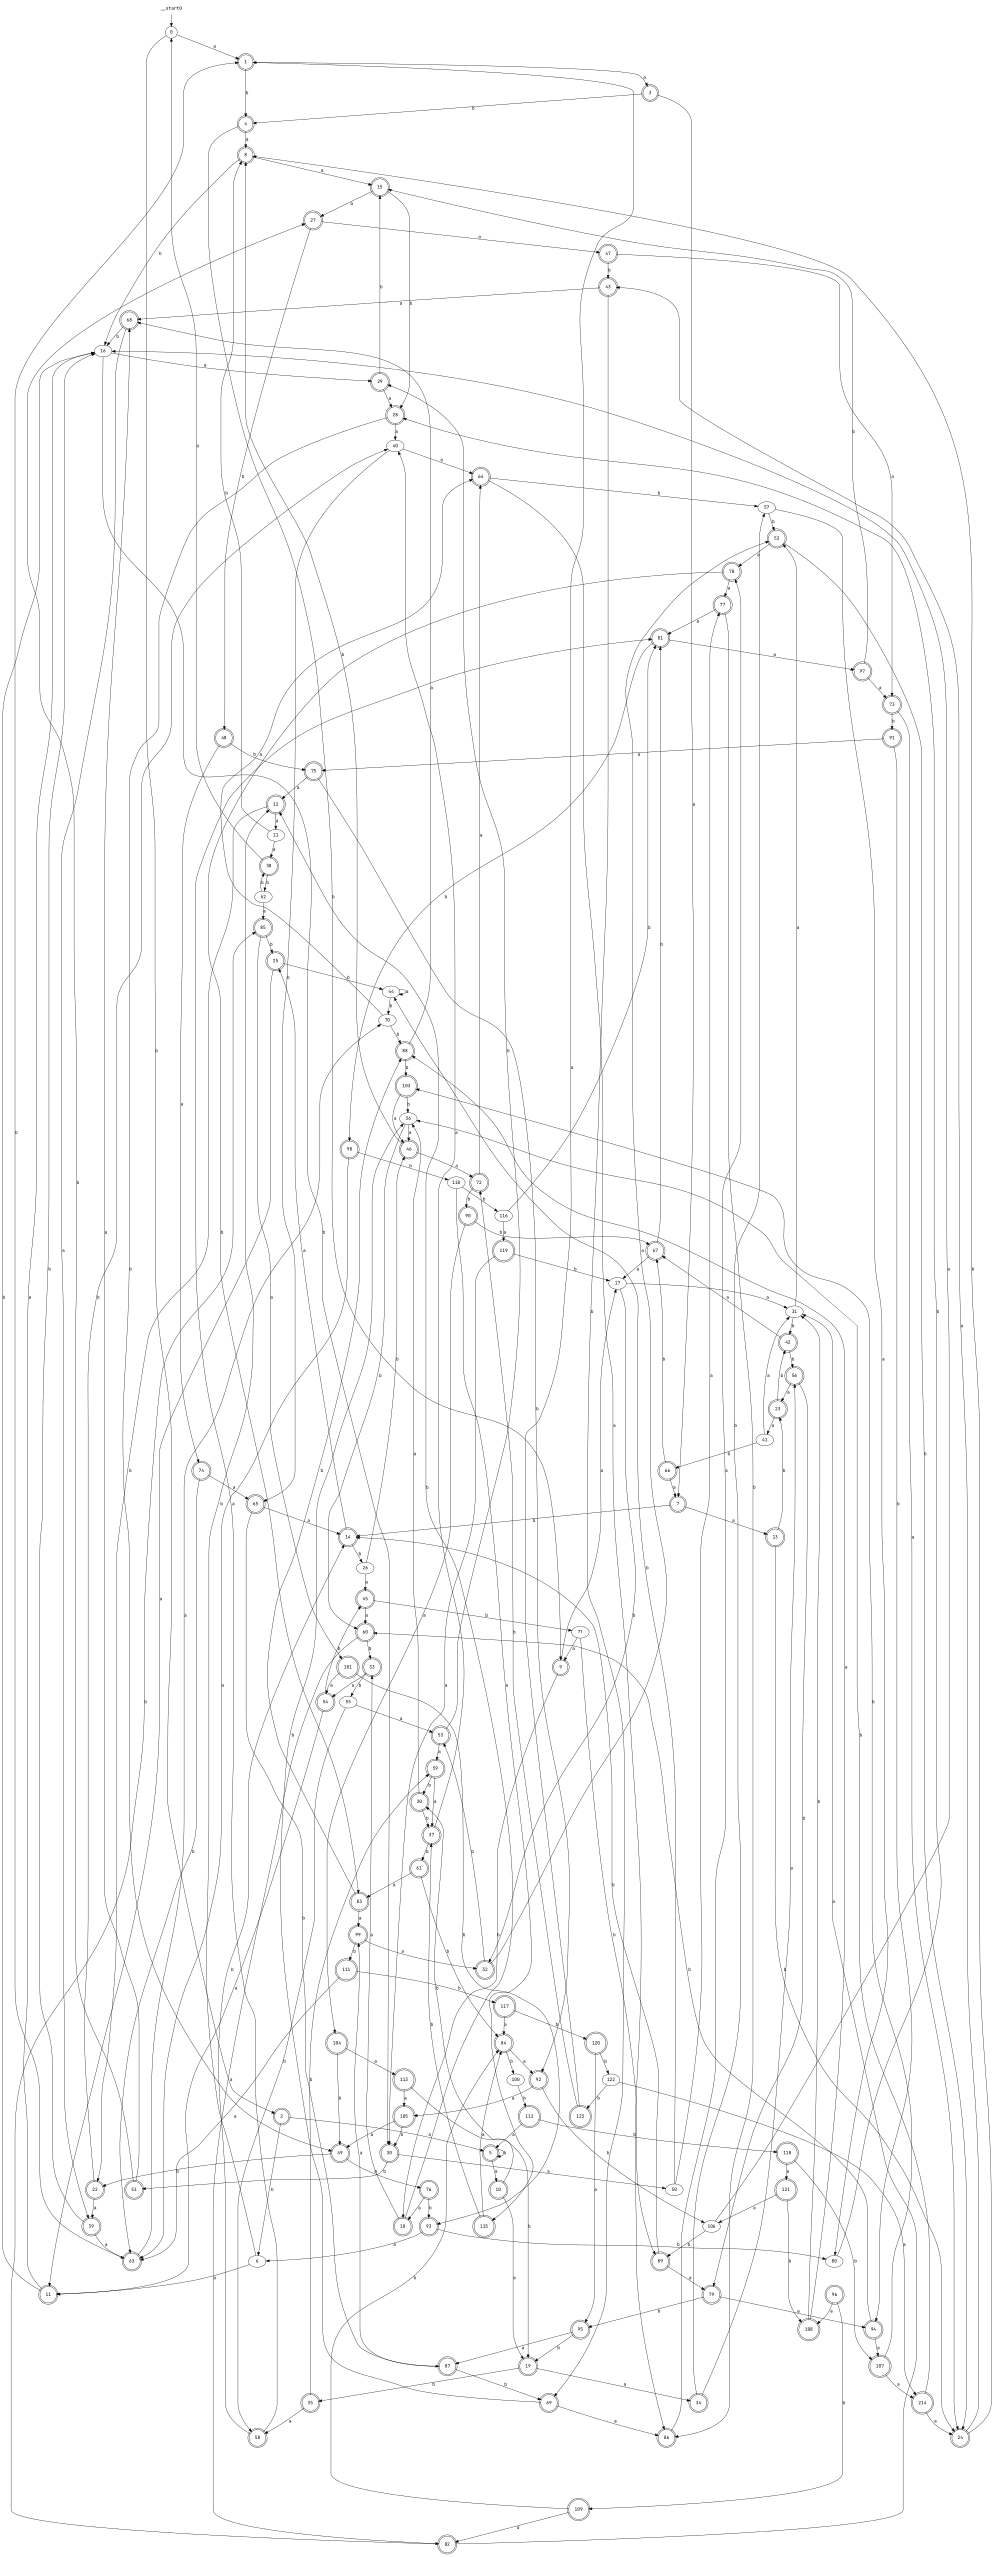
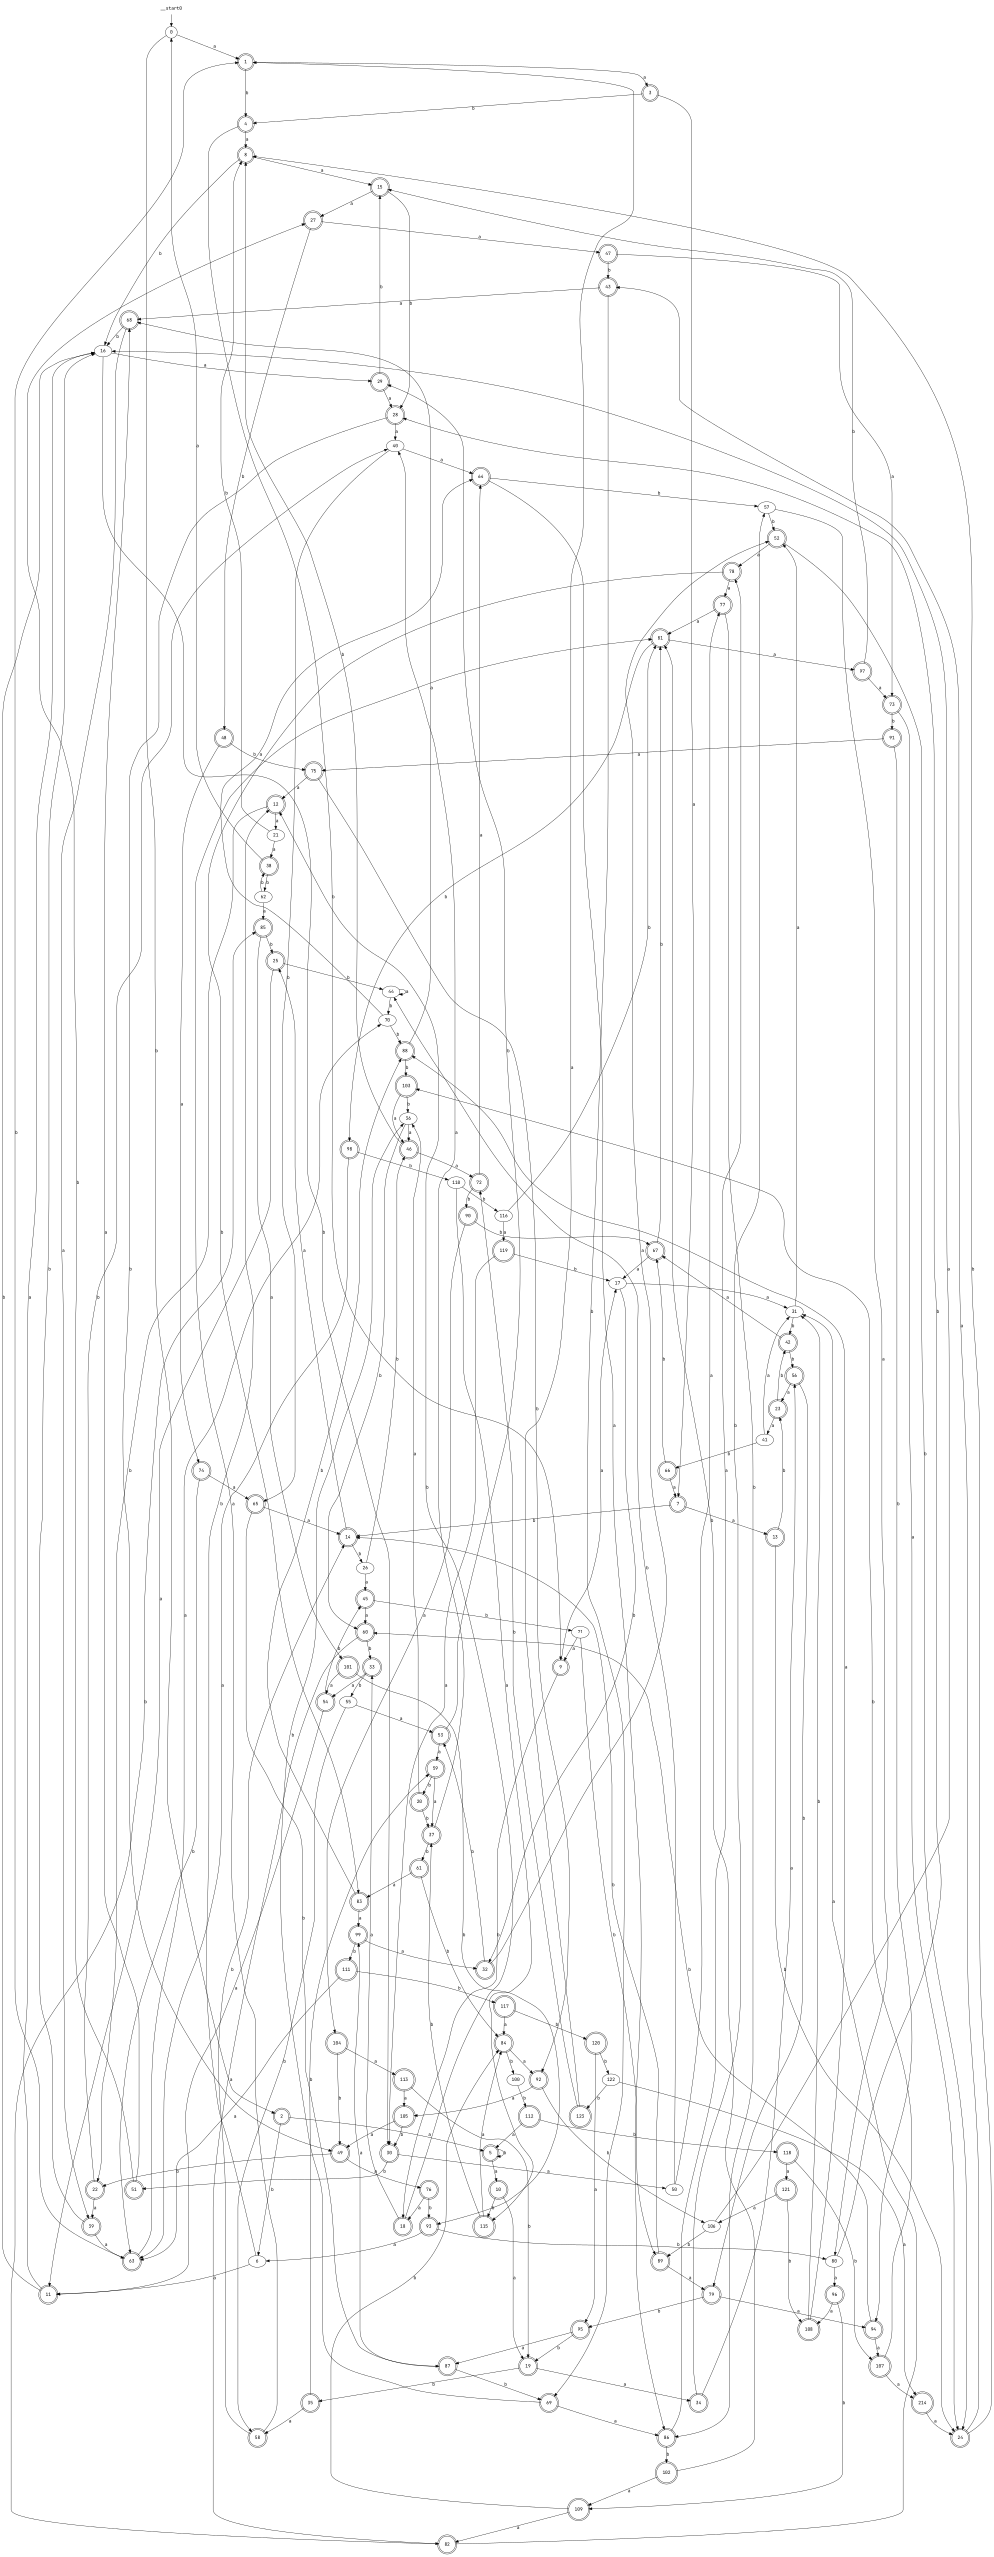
edge "214" -> "36": removed, label "b"
edge "10" -> "20": now "10" -> "115"
edge "80" -> "96": added, label "a"
node "102": added
